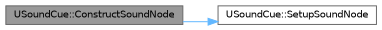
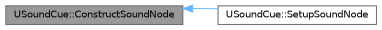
edge "USoundCue::ConstructSoundNode" -> "USoundCue::SetupSoundNode": reversed
